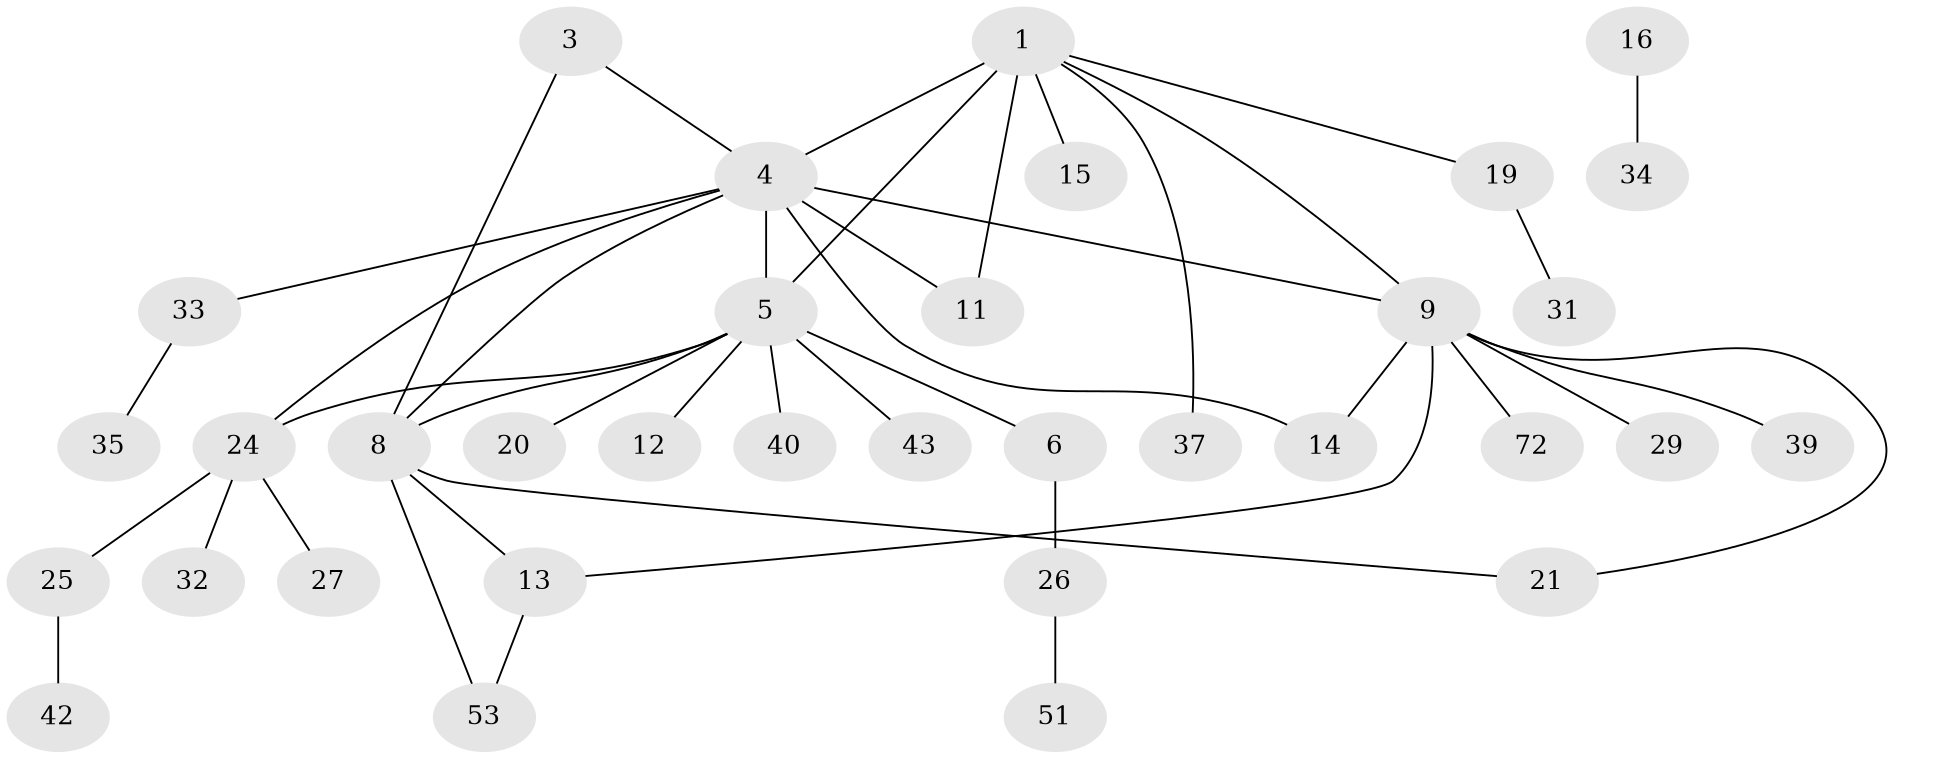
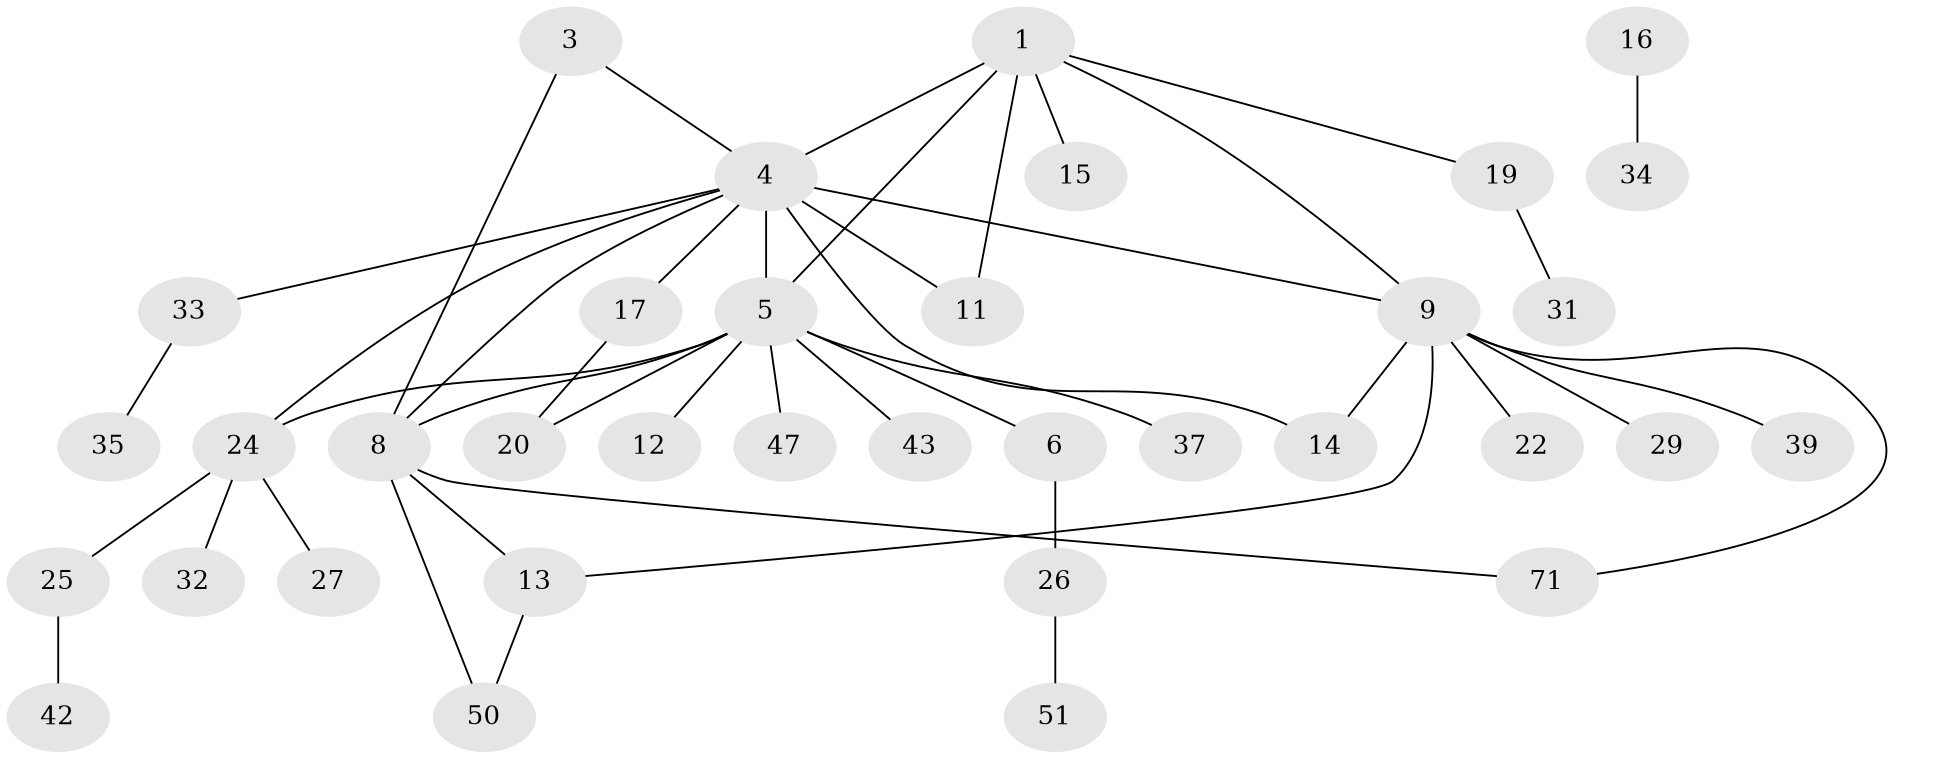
edge "1" -- "37": now "5" -- "37"
node "17": added
node "40": label "40" -> "47"
node "72": label "72" -> "22"
node "21": label "21" -> "71"
node "53": label "53" -> "50"
